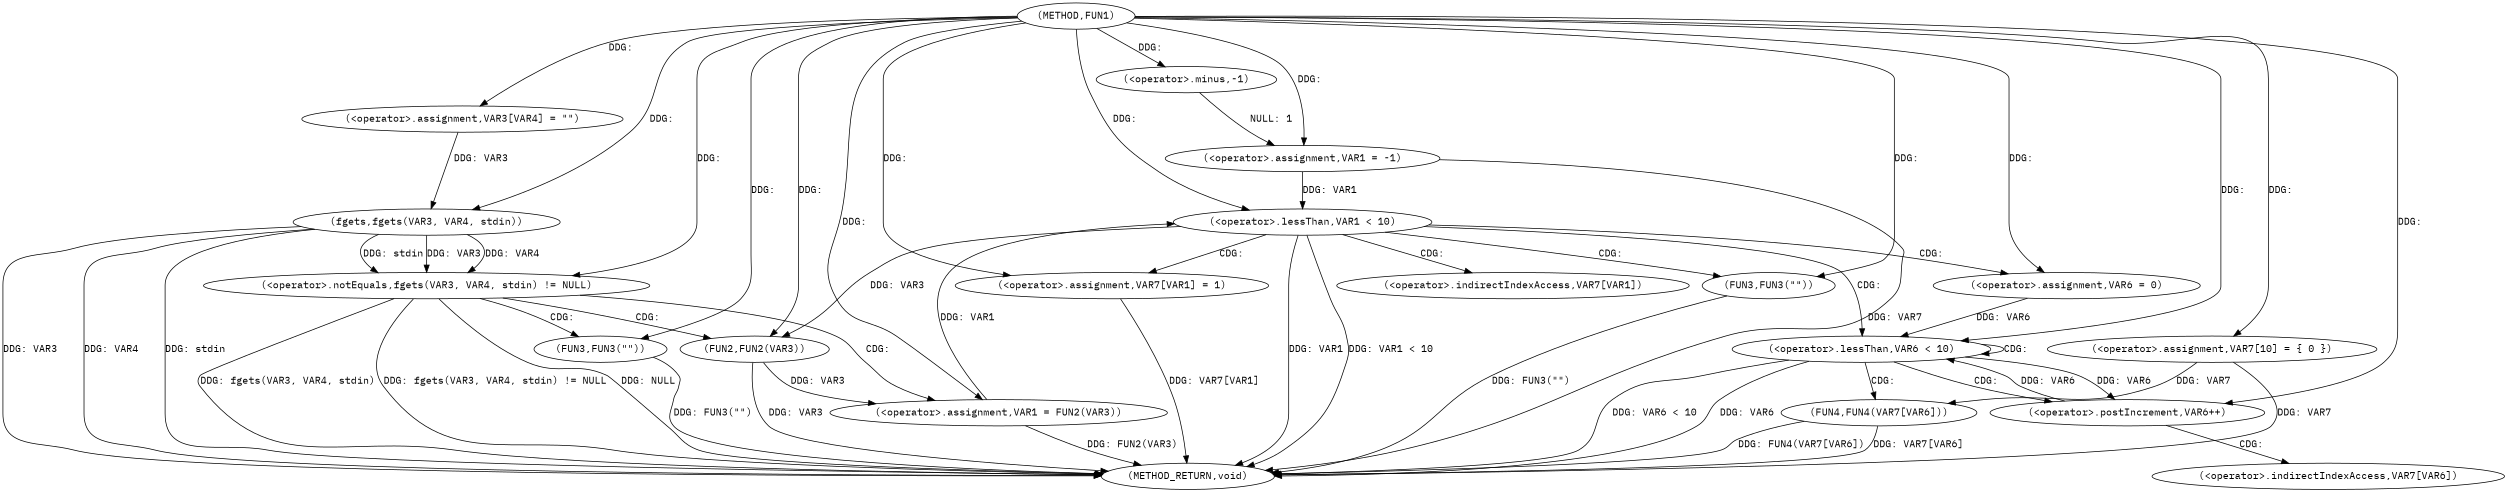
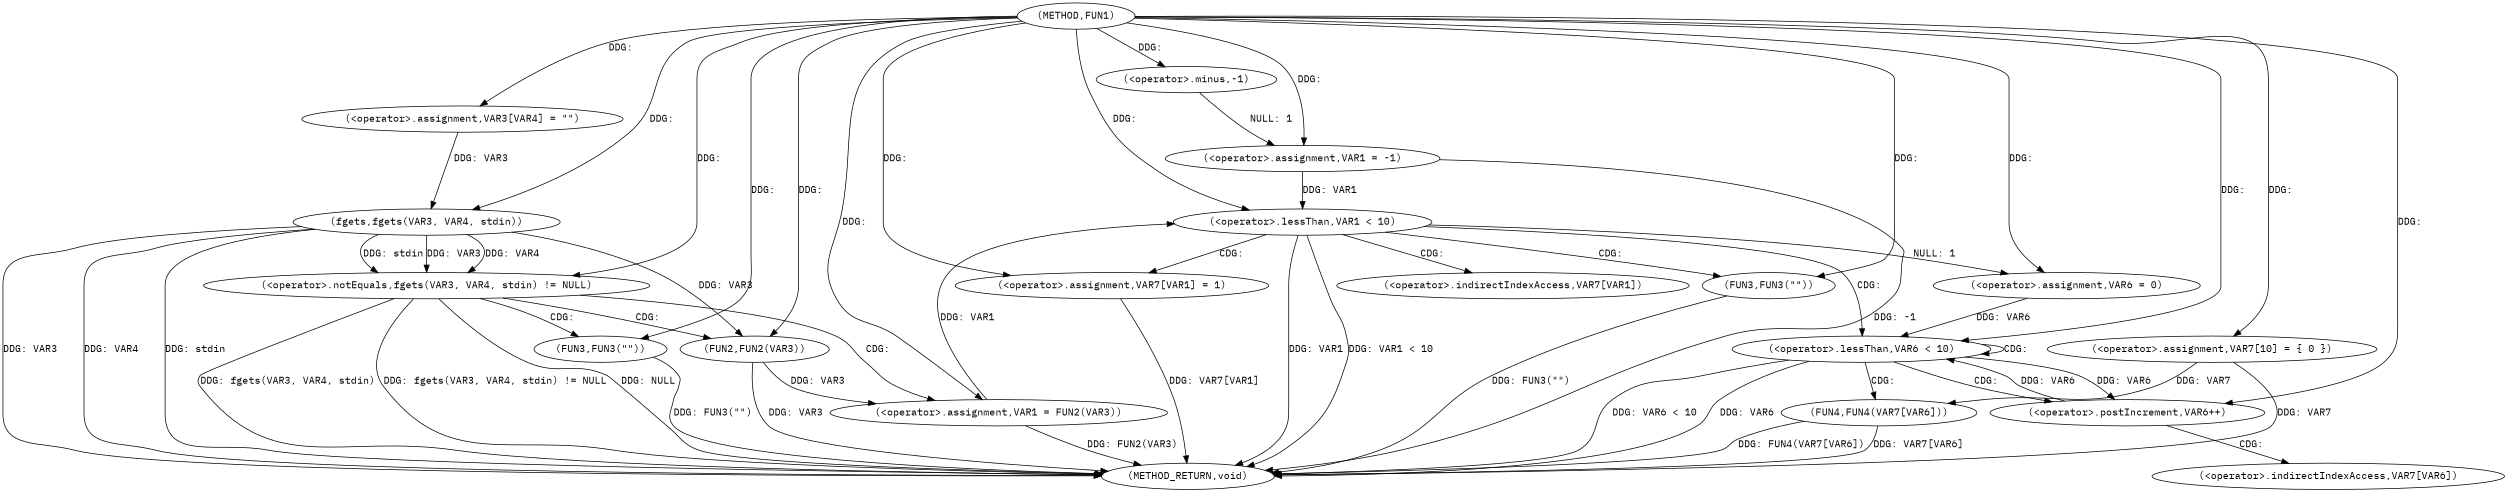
edge "(<operator>.lessThan,VAR1 < 10)" -> "(FUN2,FUN2(VAR3))": now "(fgets,fgets(VAR3, VAR4, stdin))" -> "(FUN2,FUN2(VAR3))"
edge "(<operator>.lessThan,VAR1 < 10)" -> "(<operator>.assignment,VAR6 = 0)": label "CDG: " -> "NULL: 1"
edge "(<operator>.assignment,VAR1 = -1)" -> "(METHOD_RETURN,void)": label "DDG: VAR7" -> "DDG: -1"
